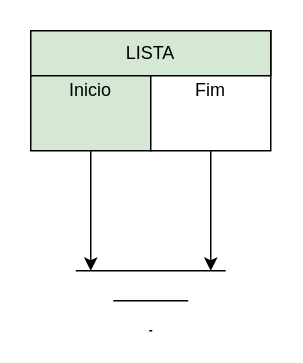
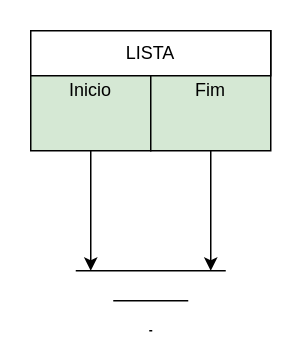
node "LISTA": fillcolor #d5e8d4 -> #ffffff
node "Fim": fillcolor #ffffff -> #d5e8d4
